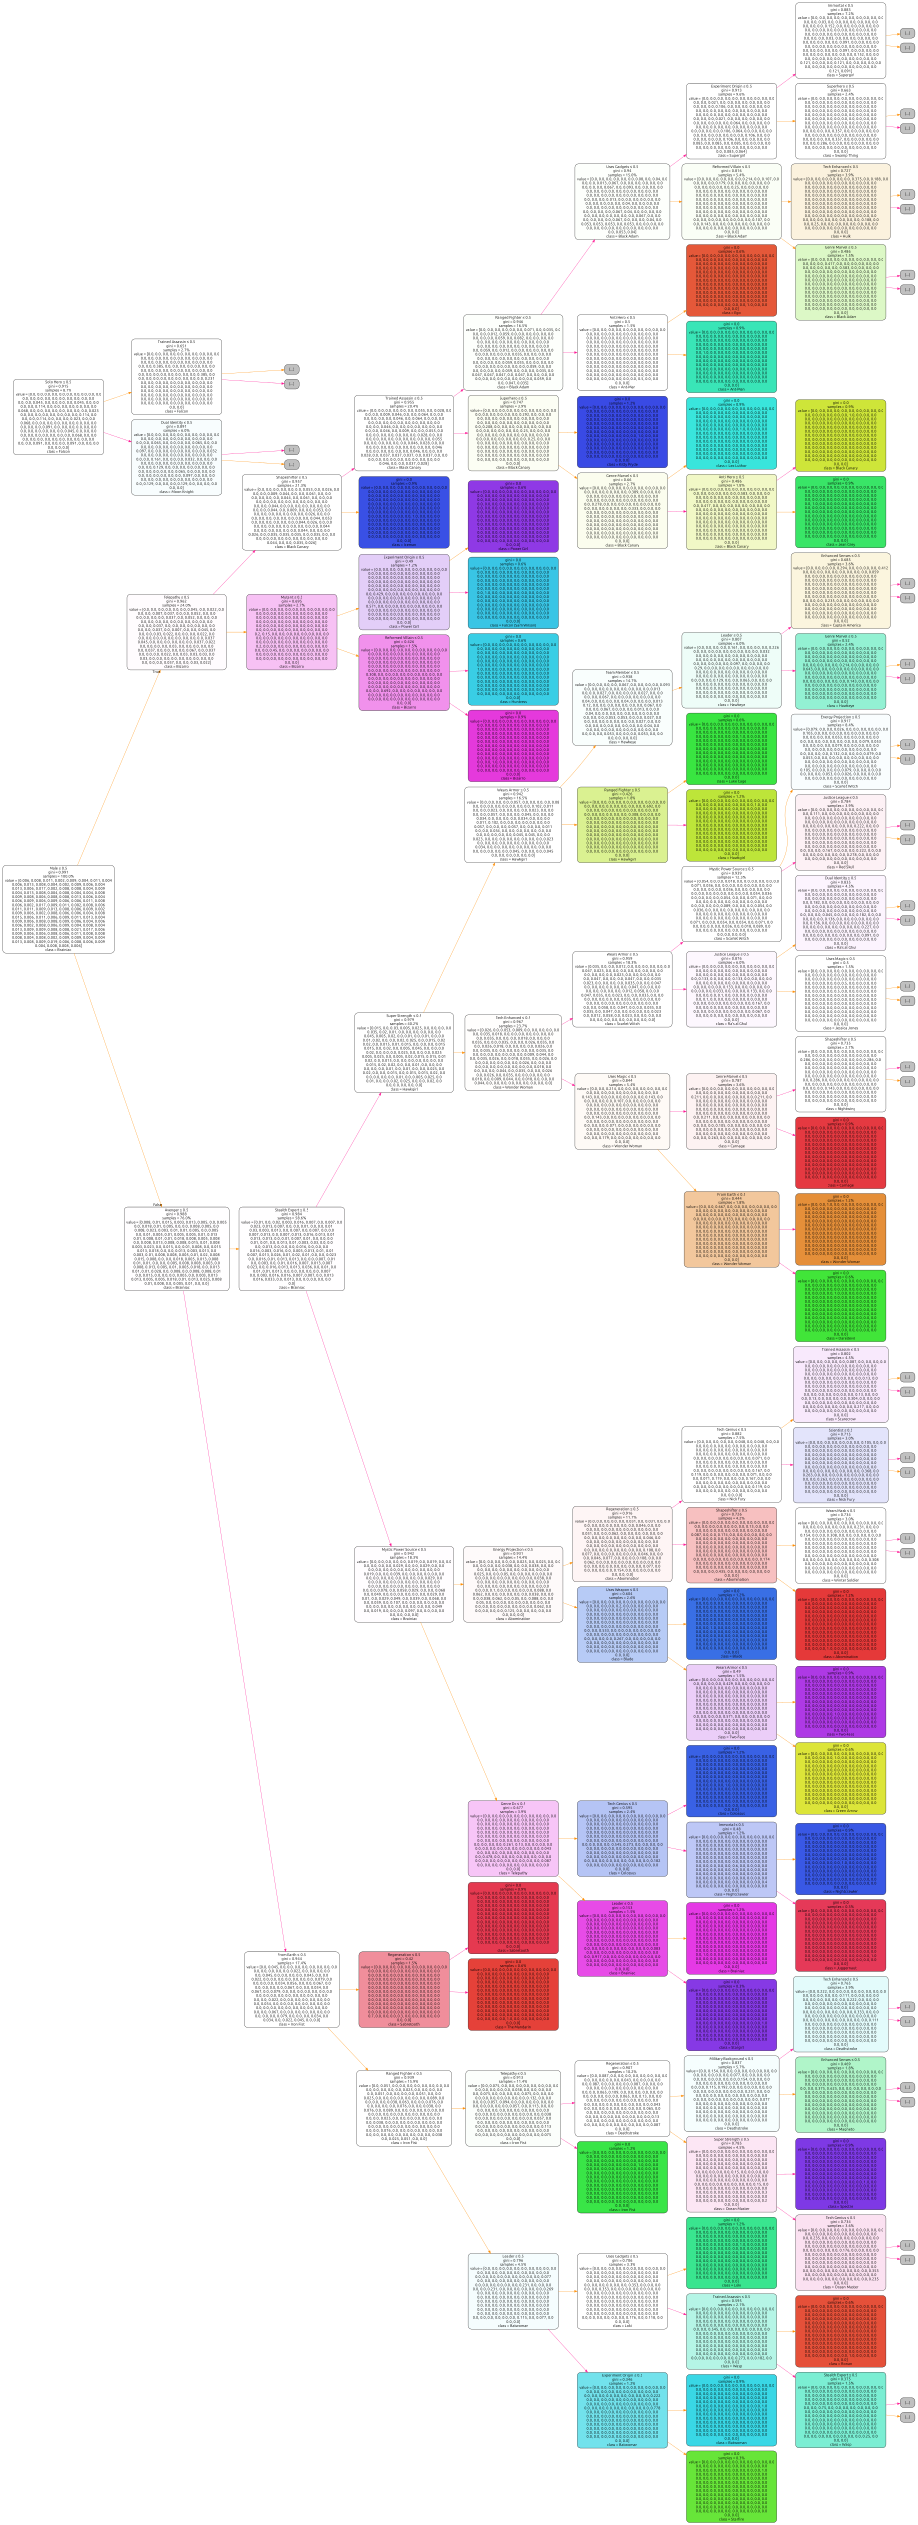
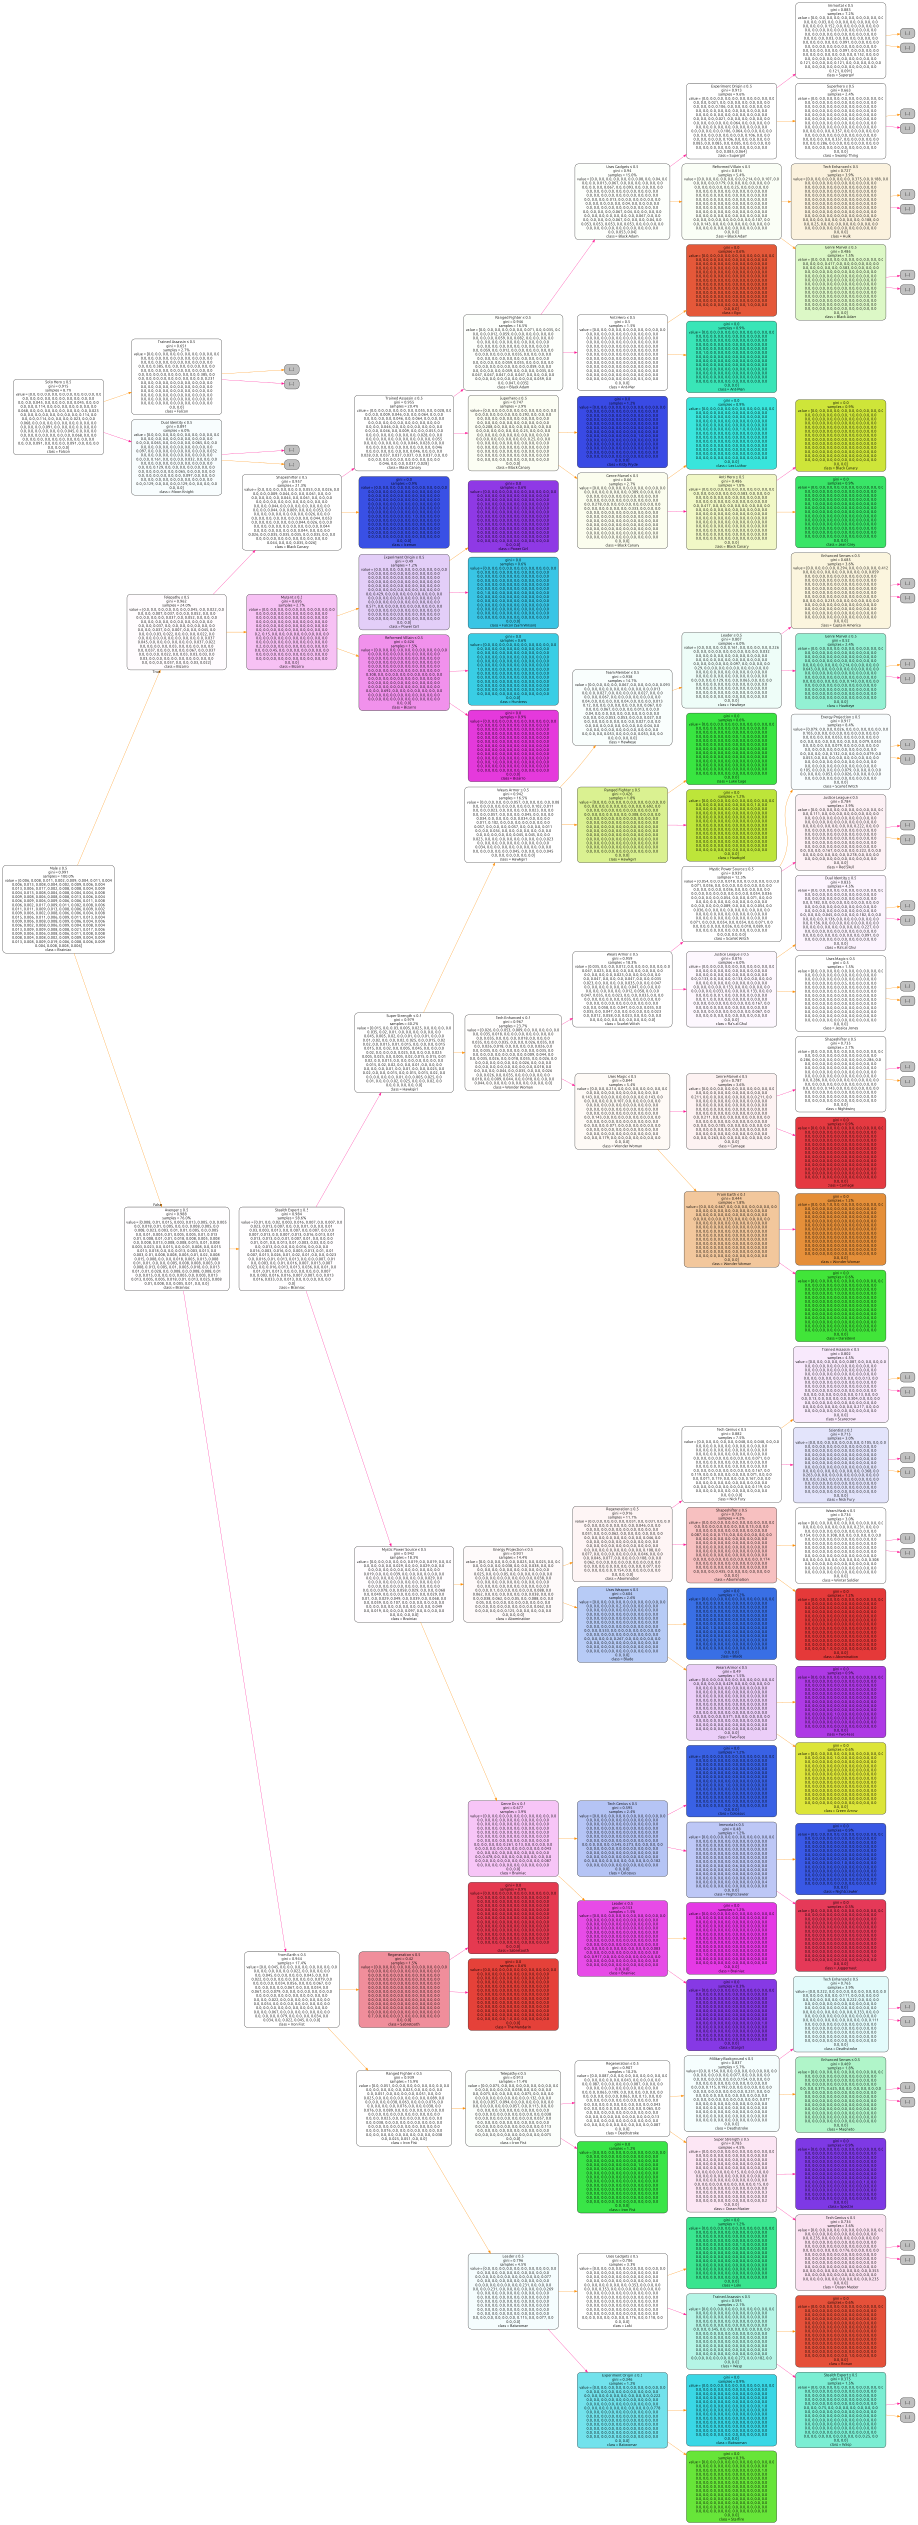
node "Genre Dc ≤ 0.5": text "class = Telepathy" -> "class = Brainiac"
